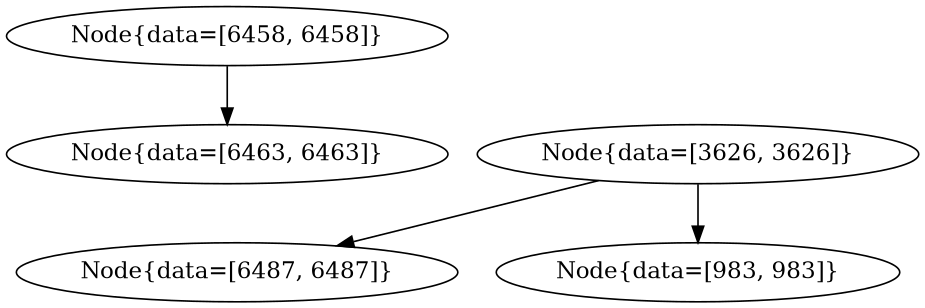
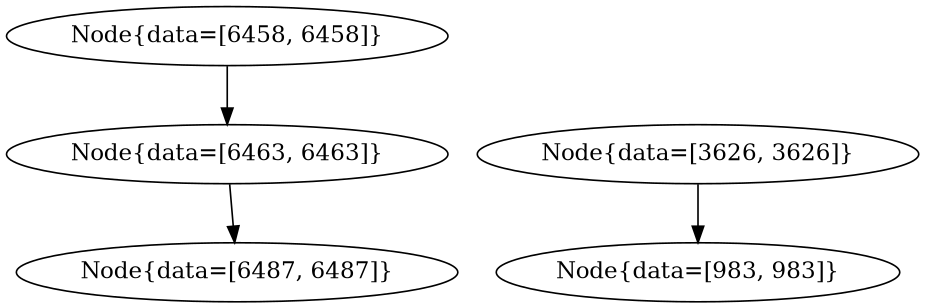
edge "Node{data=[3626, 3626]}" -> "Node{data=[6487, 6487]}": now "Node{data=[6463, 6463]}" -> "Node{data=[6487, 6487]}"
